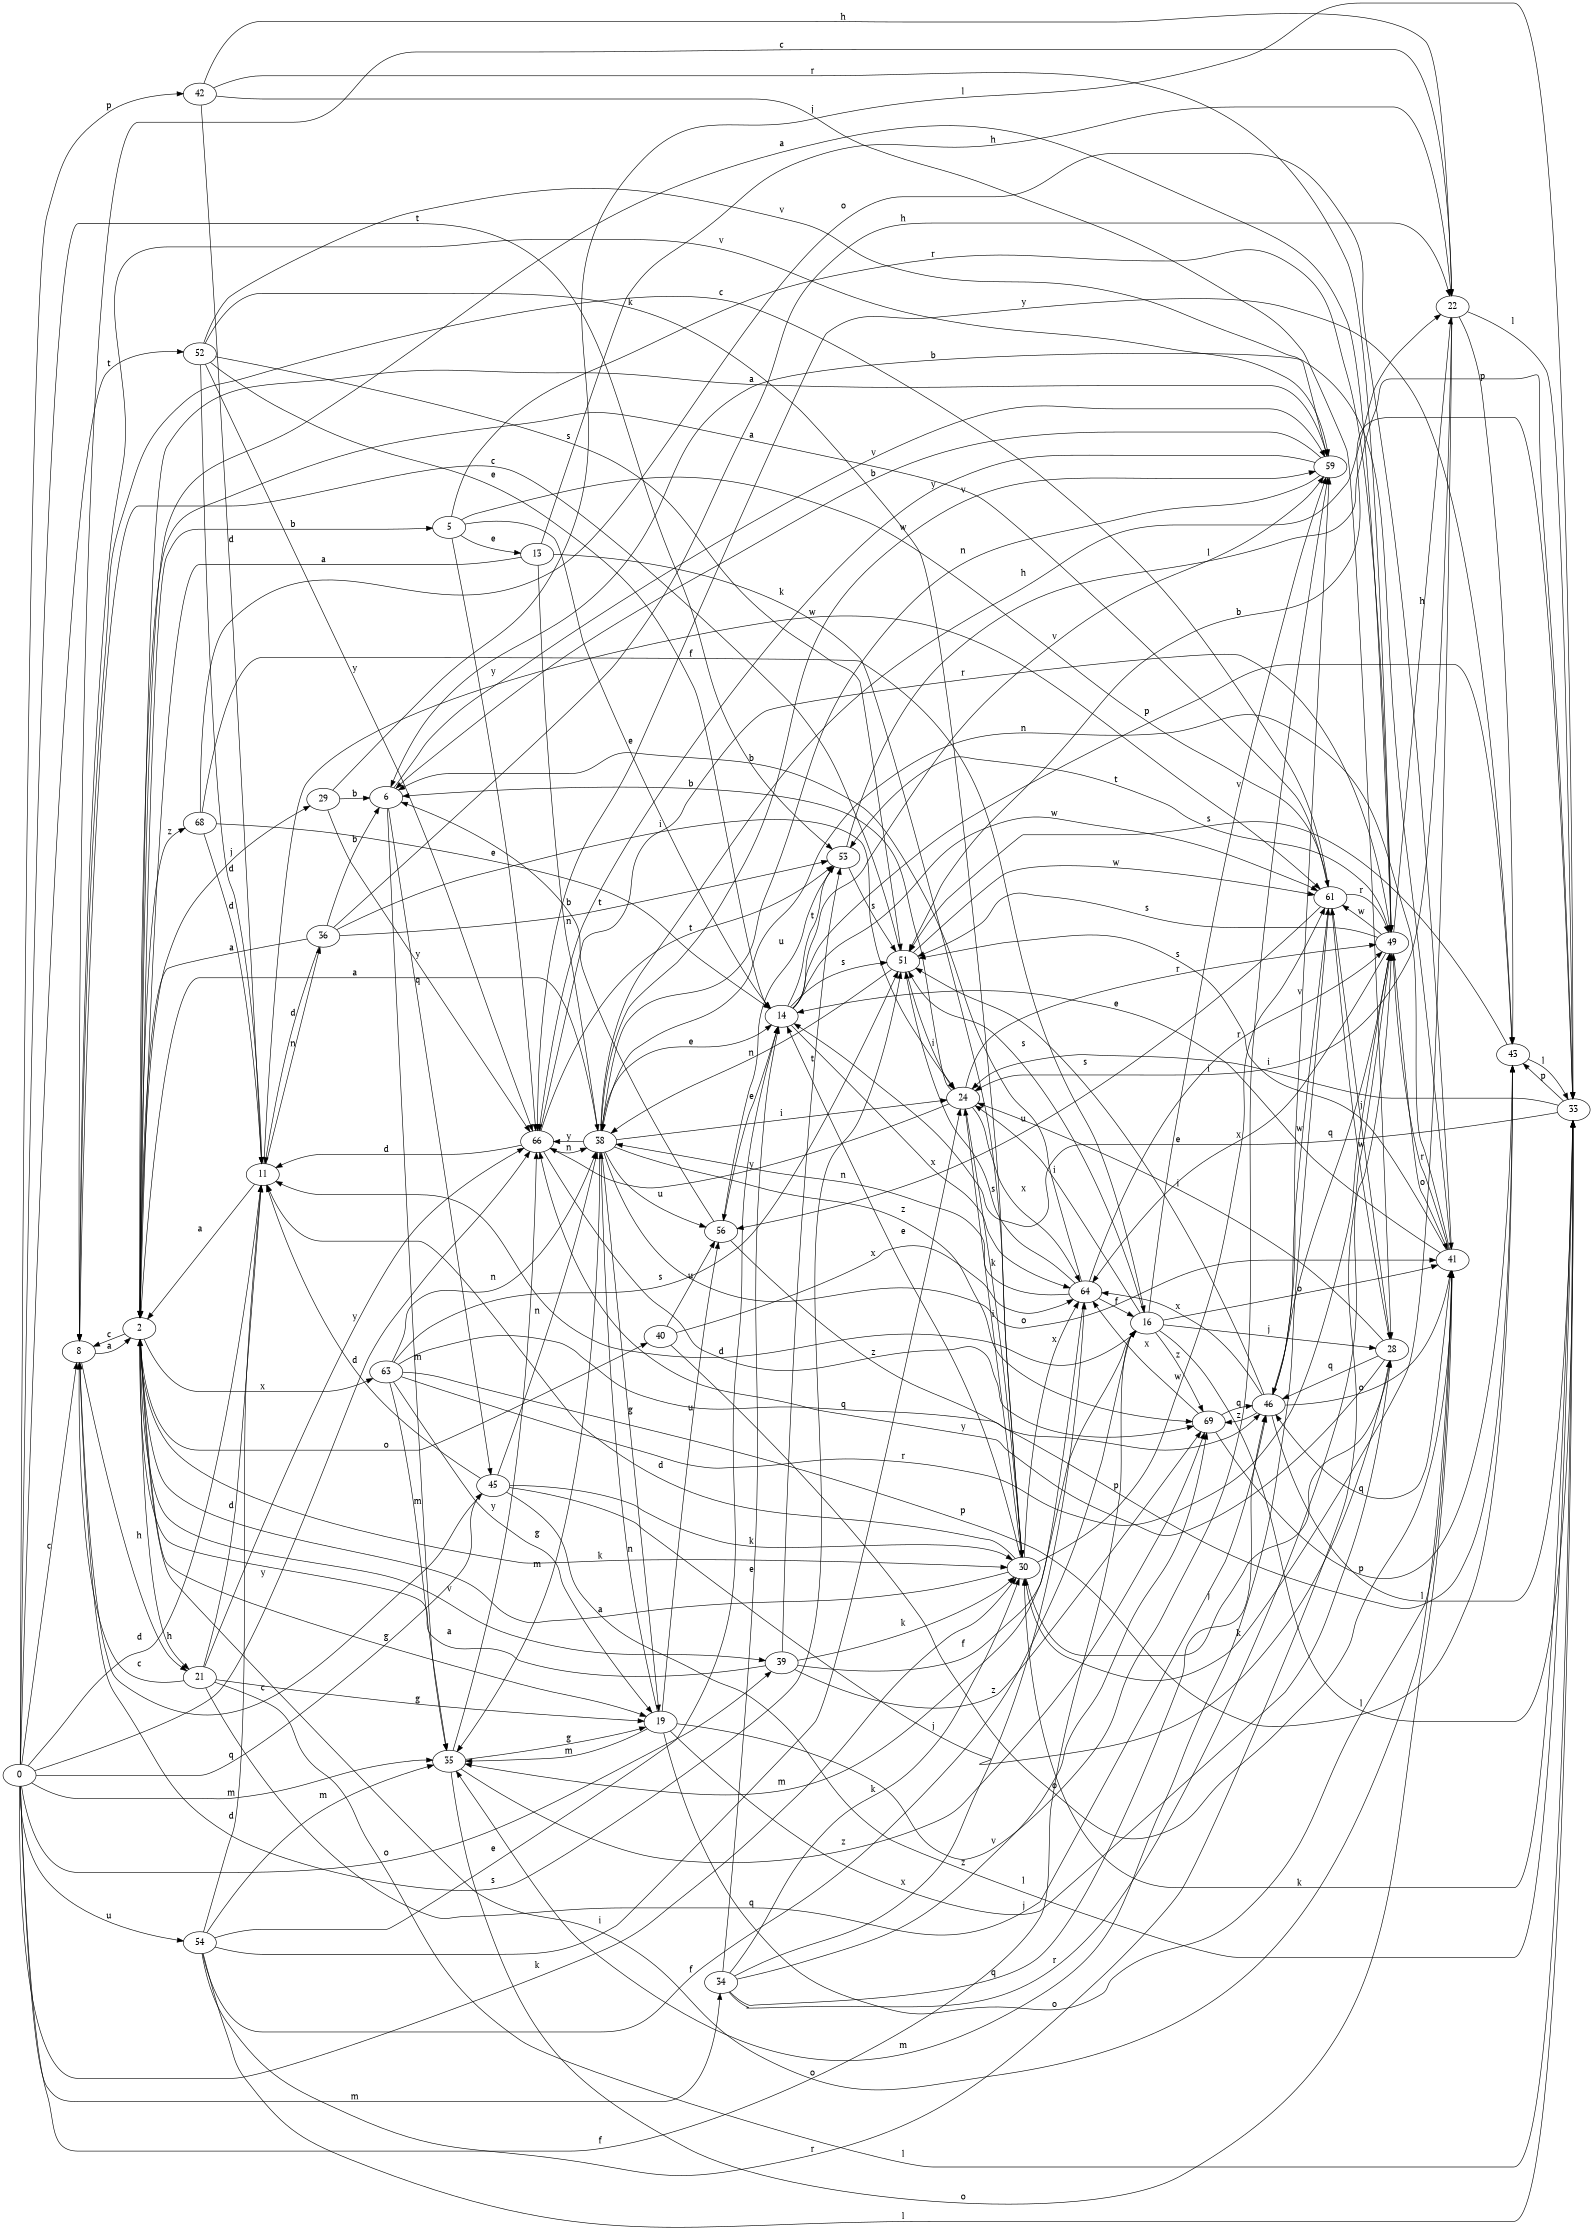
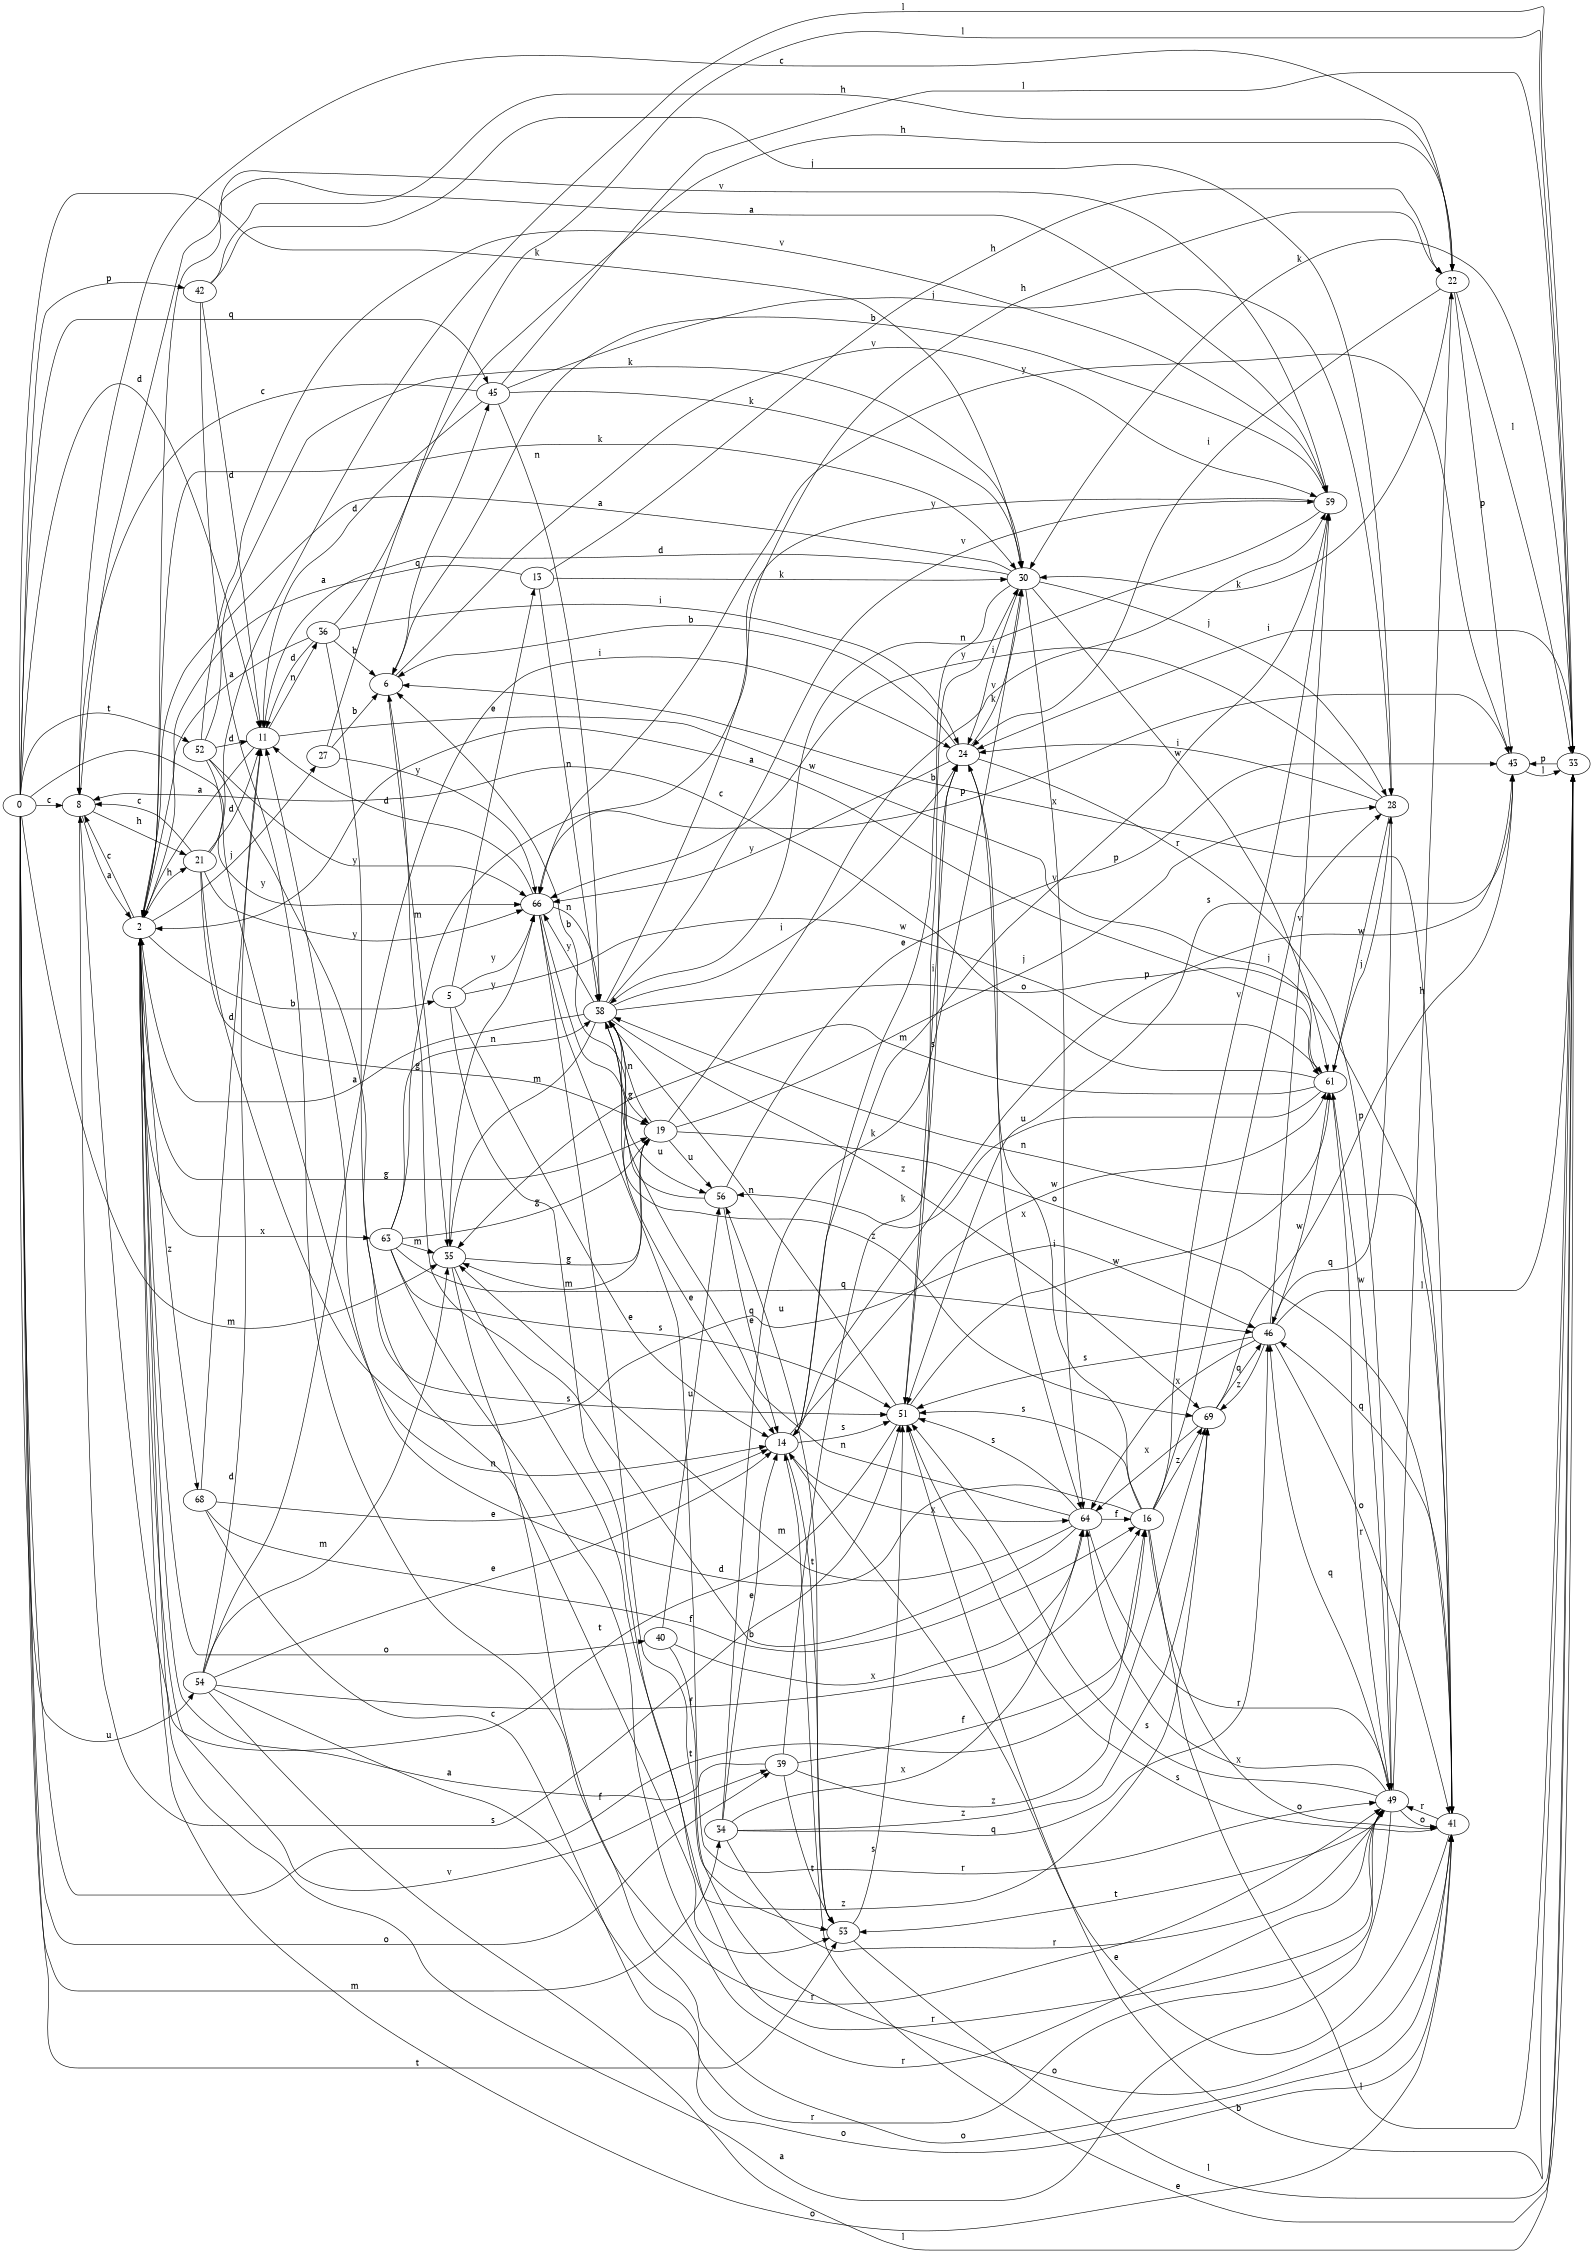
edge "52" -> "14": label "e" -> "n"
node "29": label "29" -> "27"
edge "24" -> "51": added, label "s"
